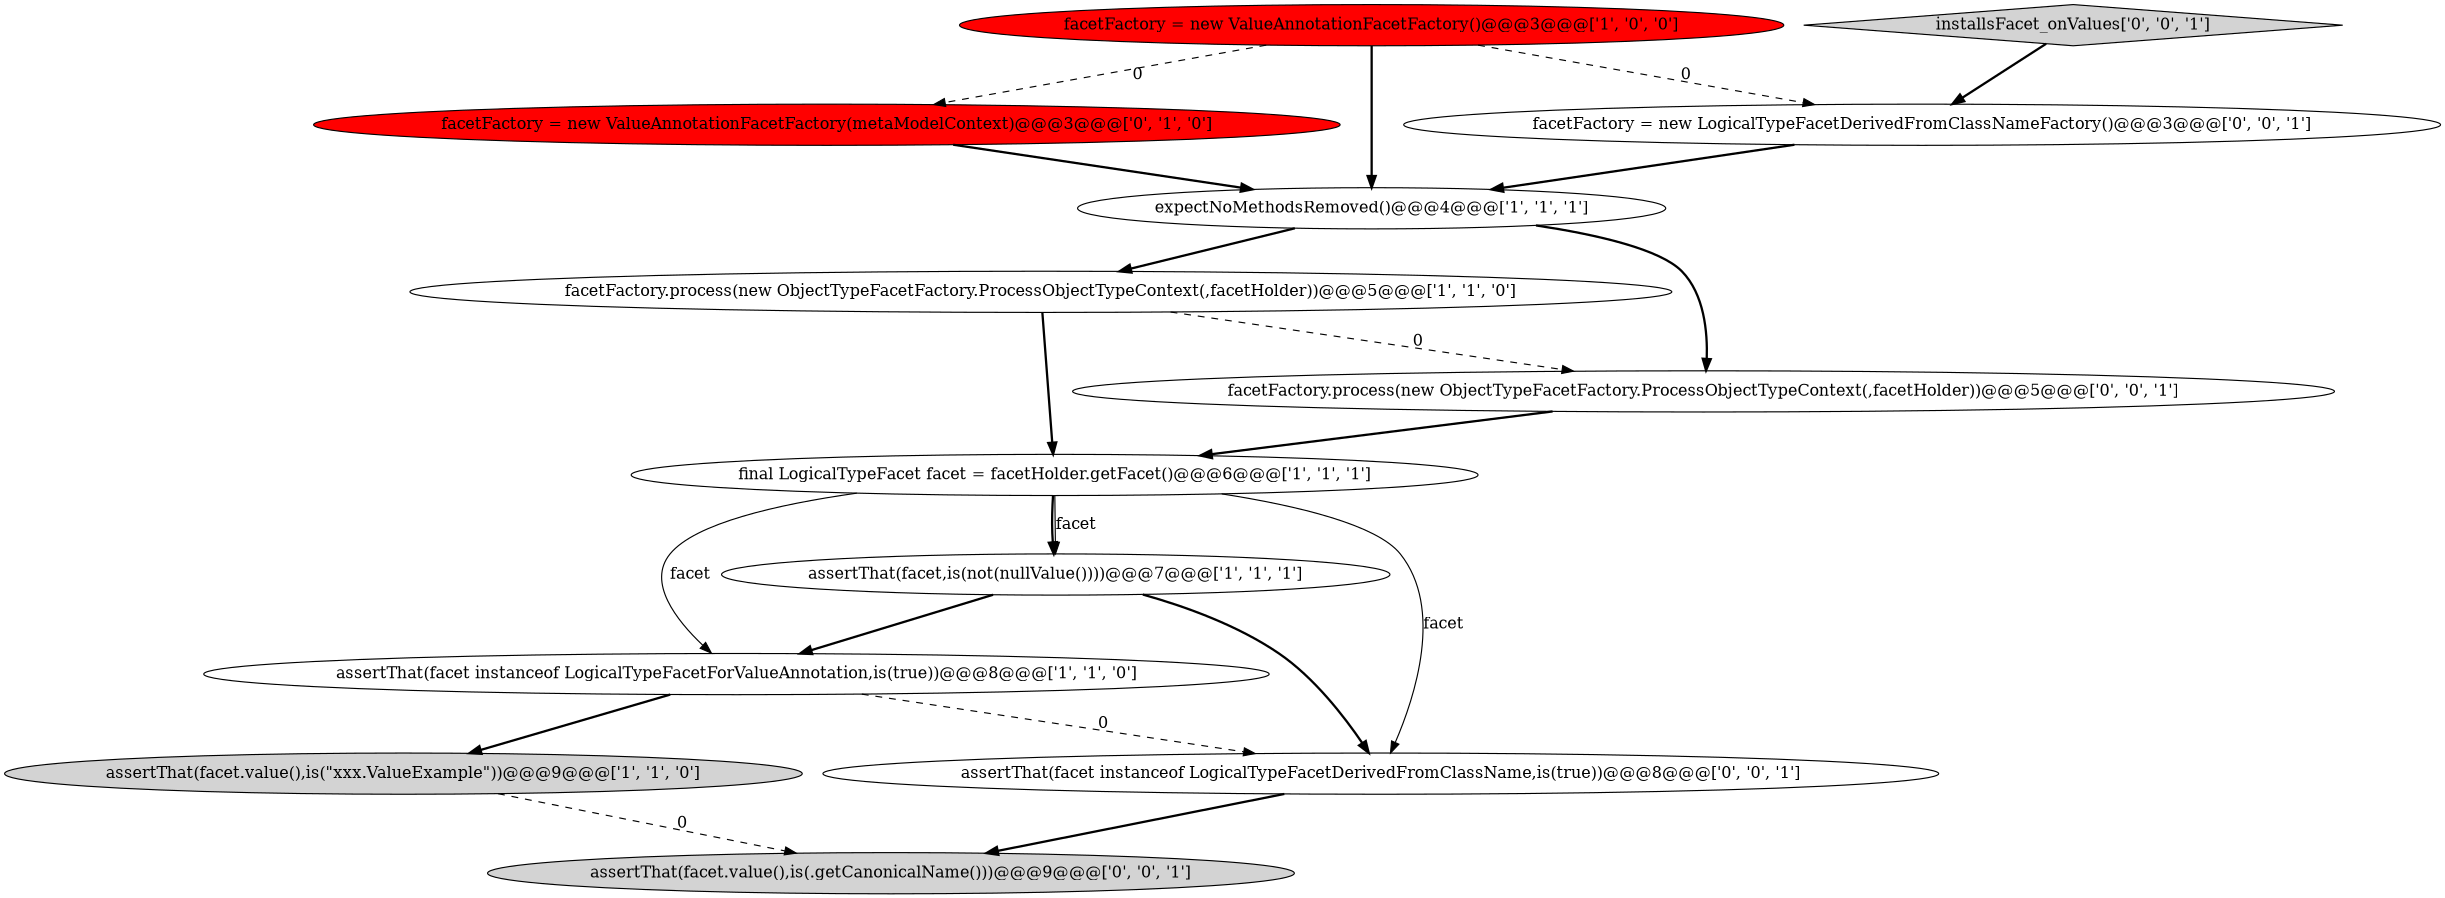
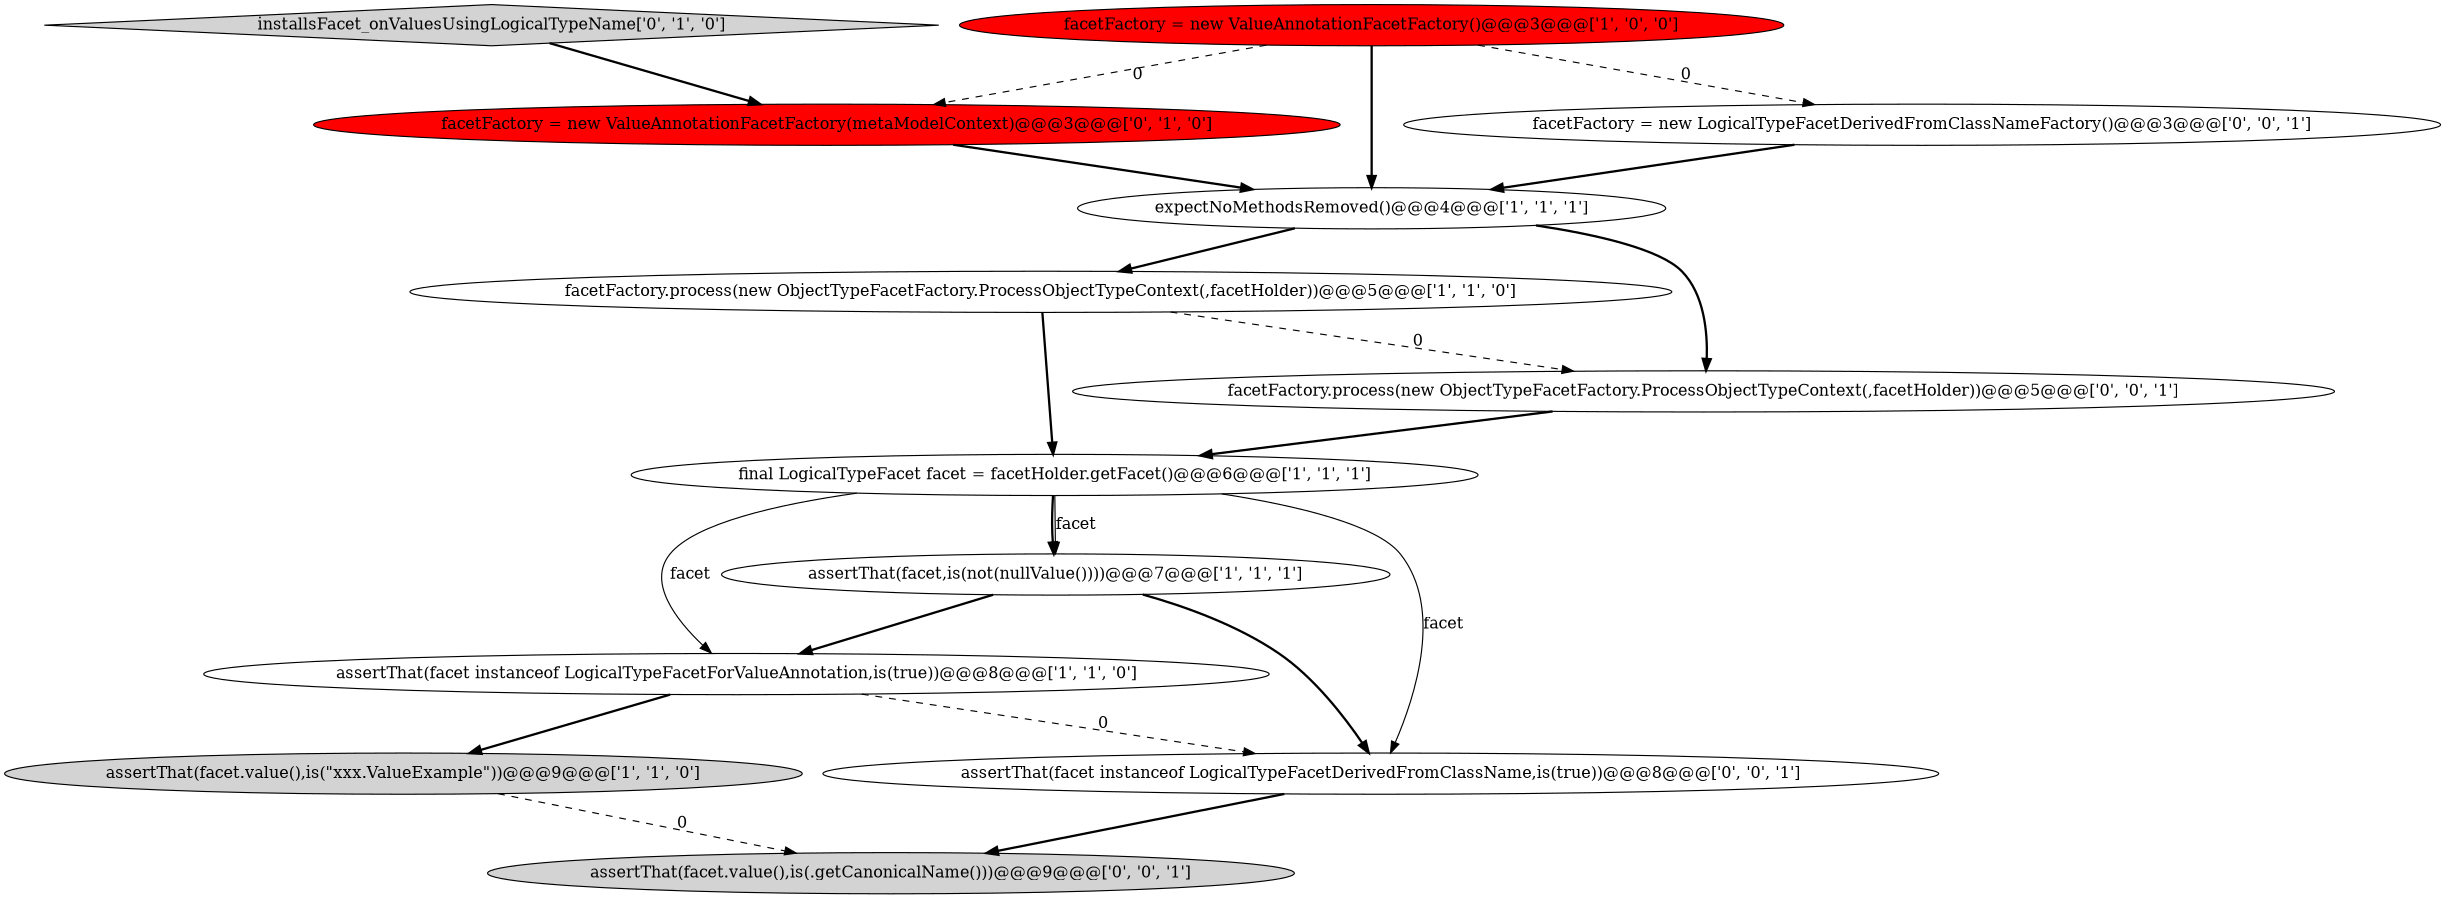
node "installsFacet_onValuesUsingLogicalTypeName['0', '1', '0']": added
node "installsFacet_onValues['0', '0', '1']": removed
